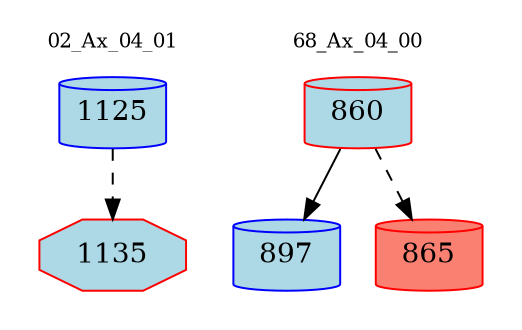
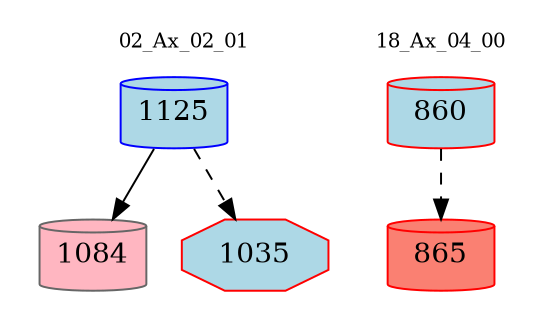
cluster "02_Ax_04_01": label "02_Ax_04_01" -> "02_Ax_02_01"
cluster "68_Ax_04_00": label "68_Ax_04_00" -> "18_Ax_04_00"
node "1084": added
node "1135": label "1135" -> "1035"
node "897": removed
